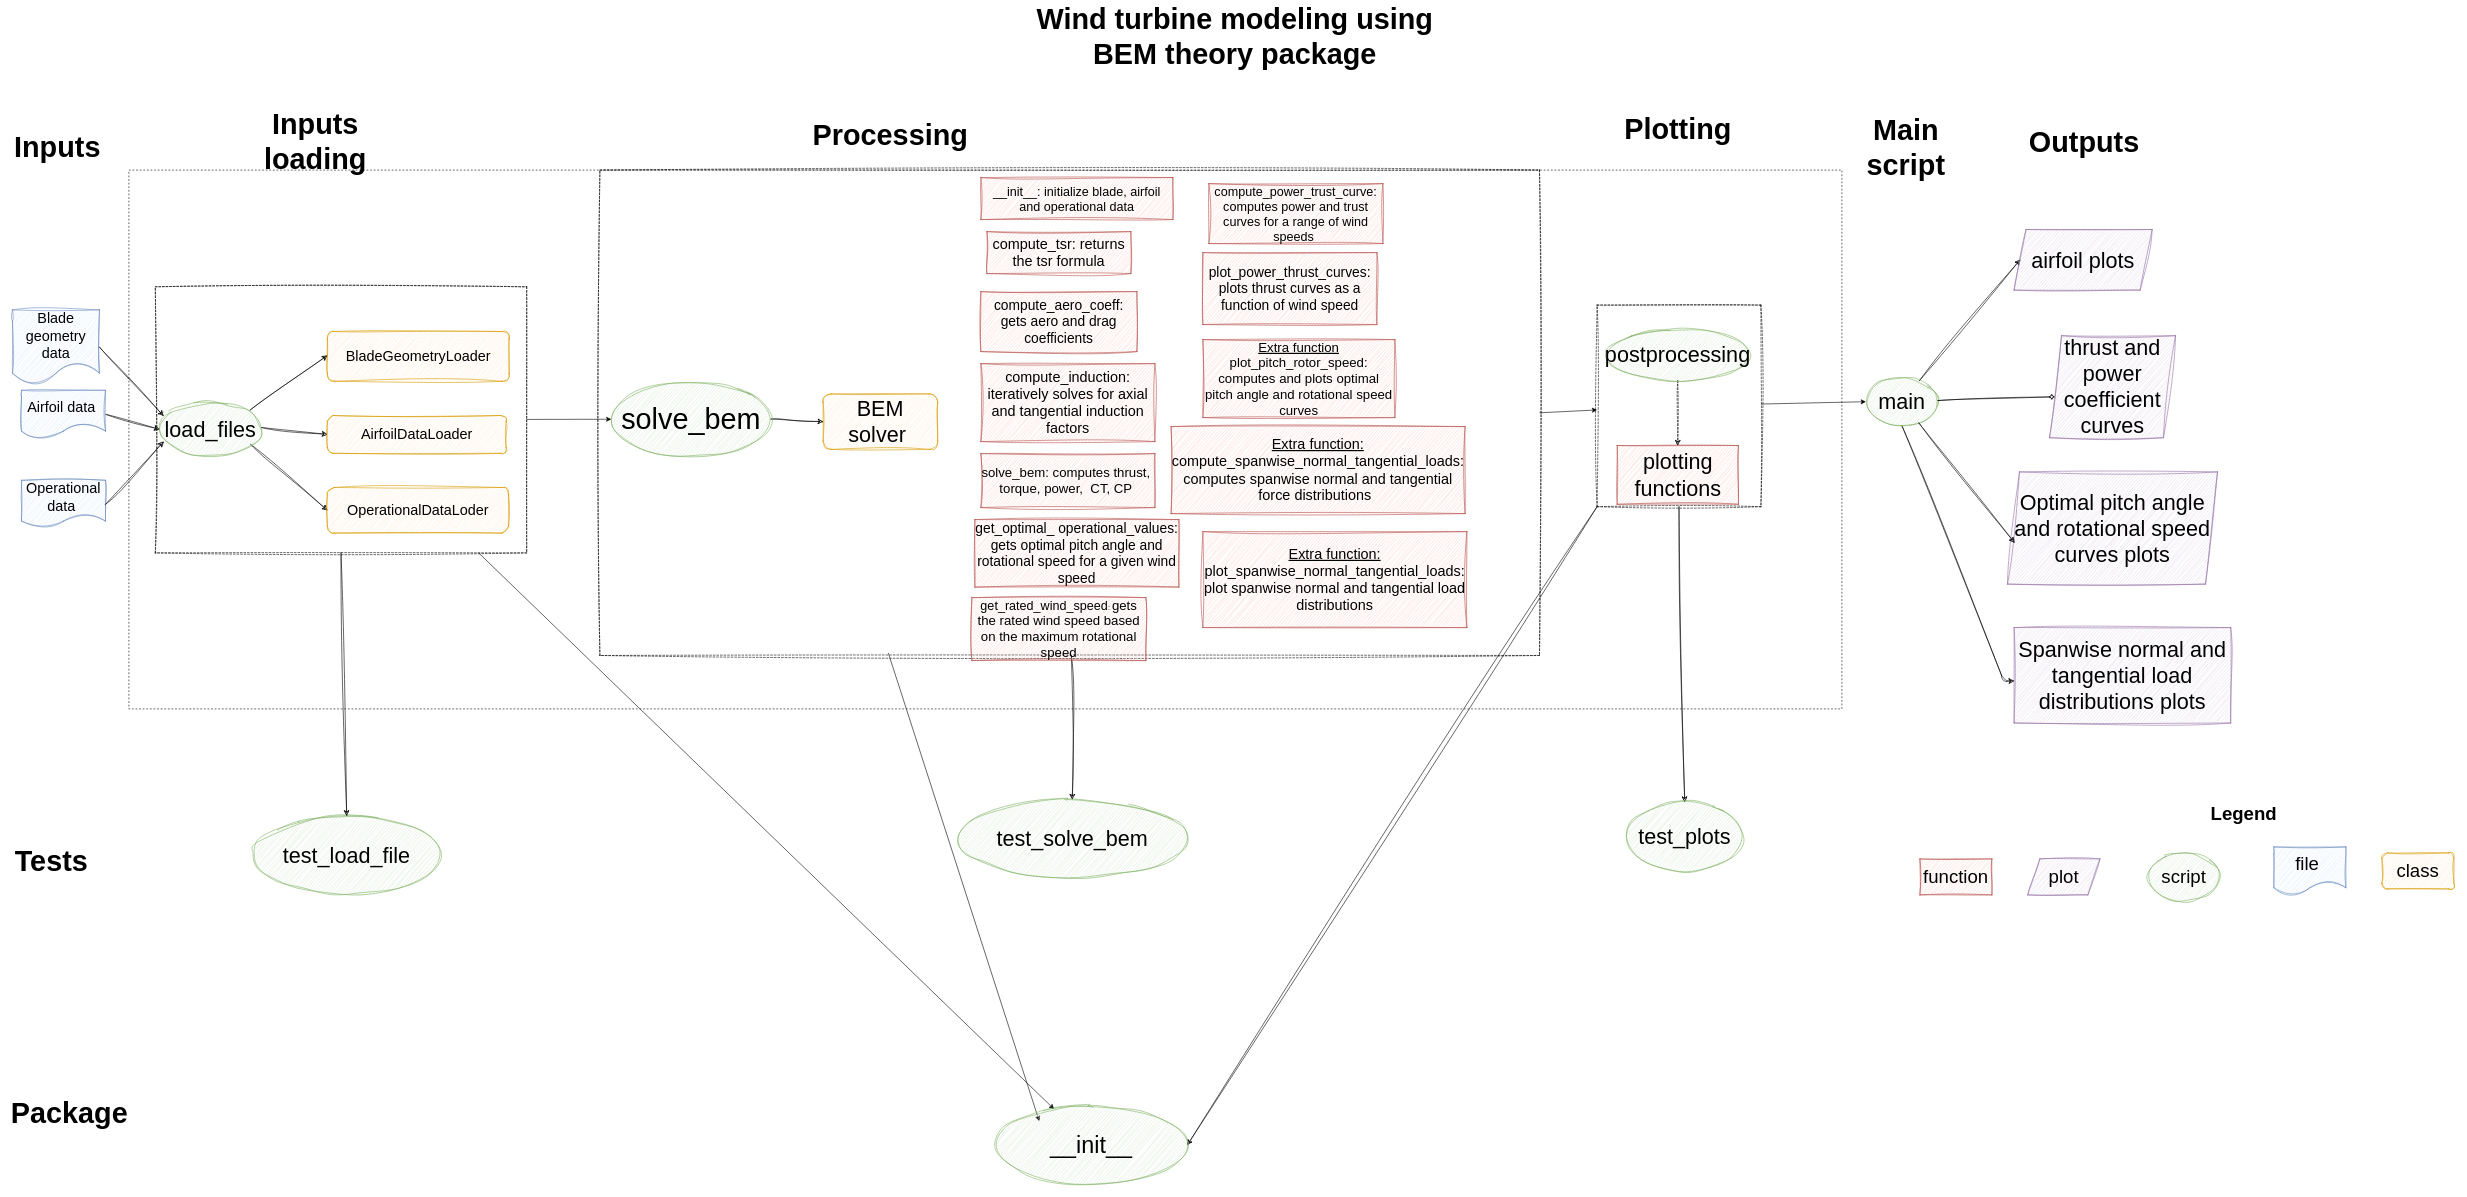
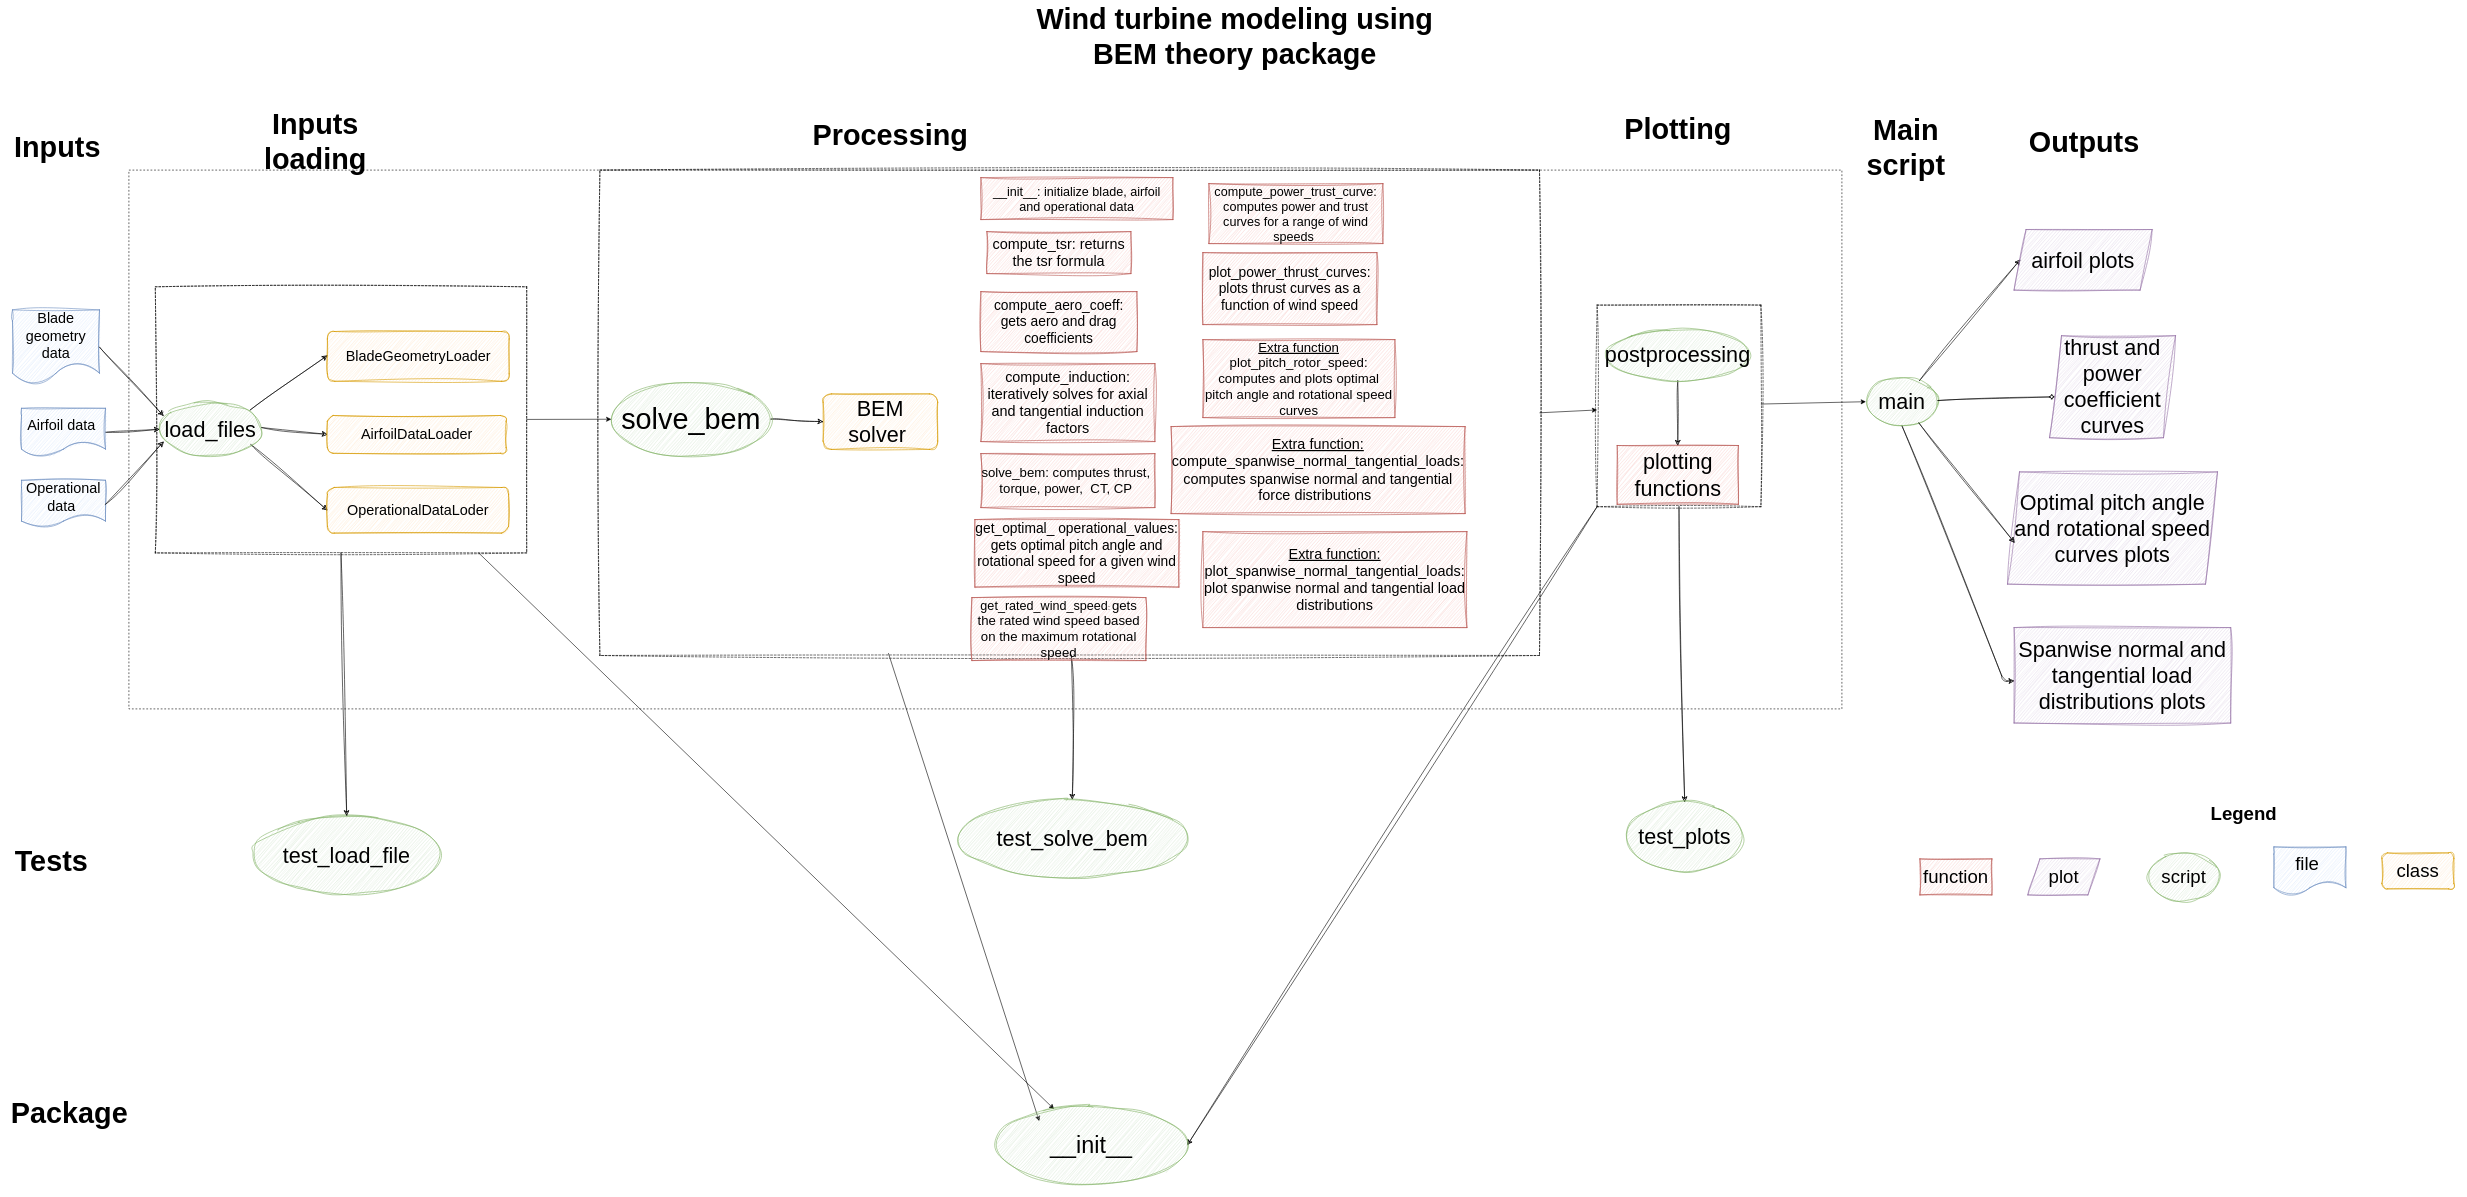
edge "postprocessing" -> "plotting functions": style dashed -> solid
node "Airfoil data": moved (63, 414) -> (63, 432)
